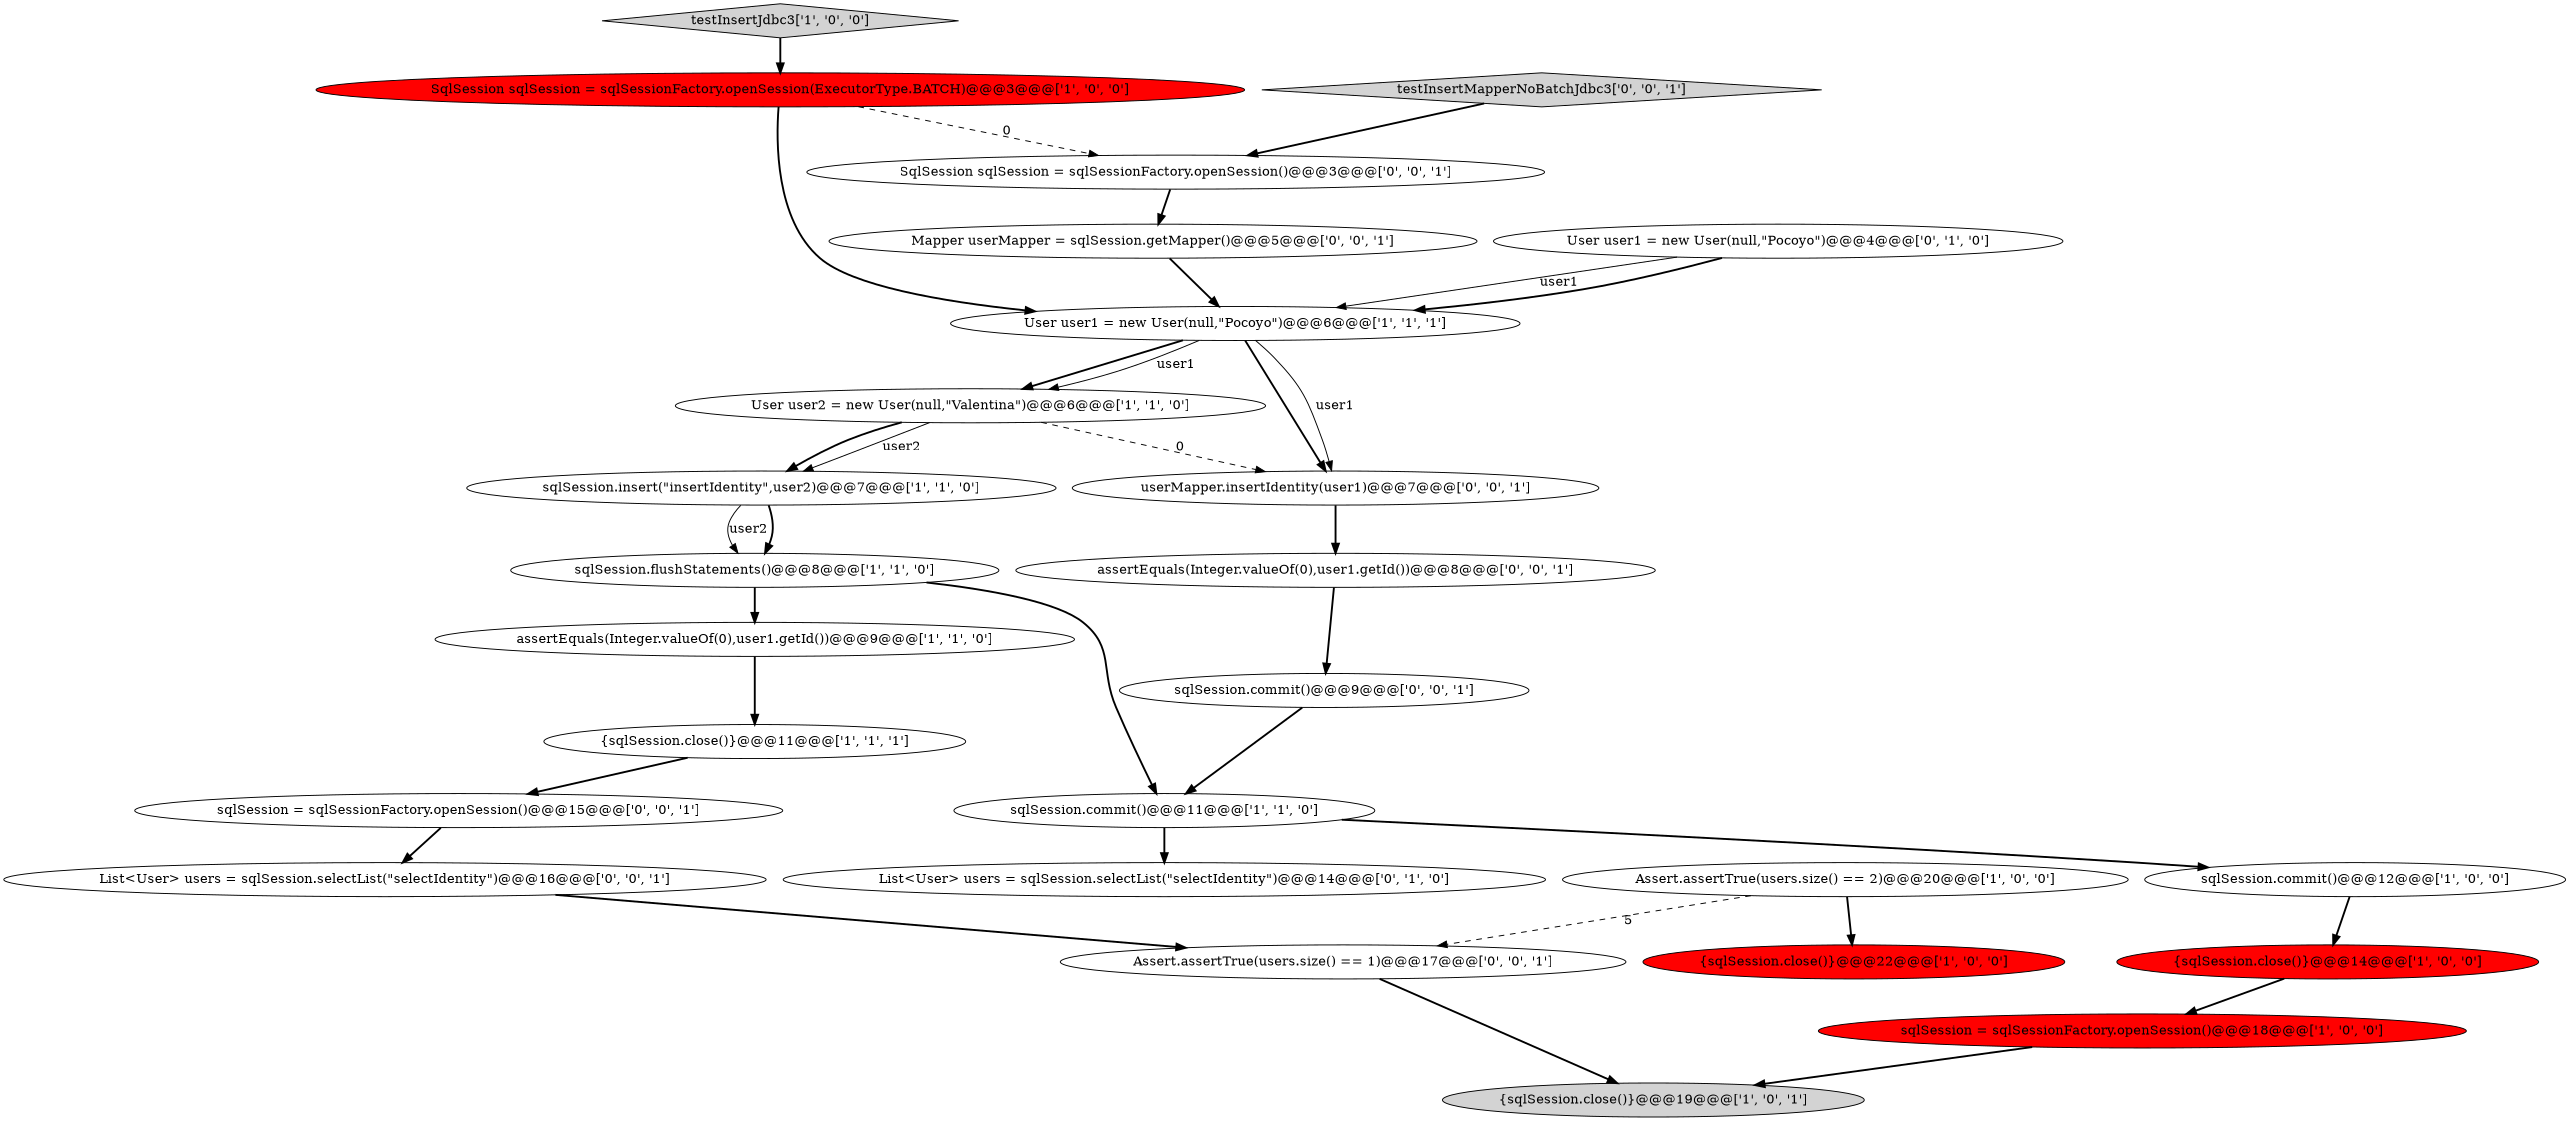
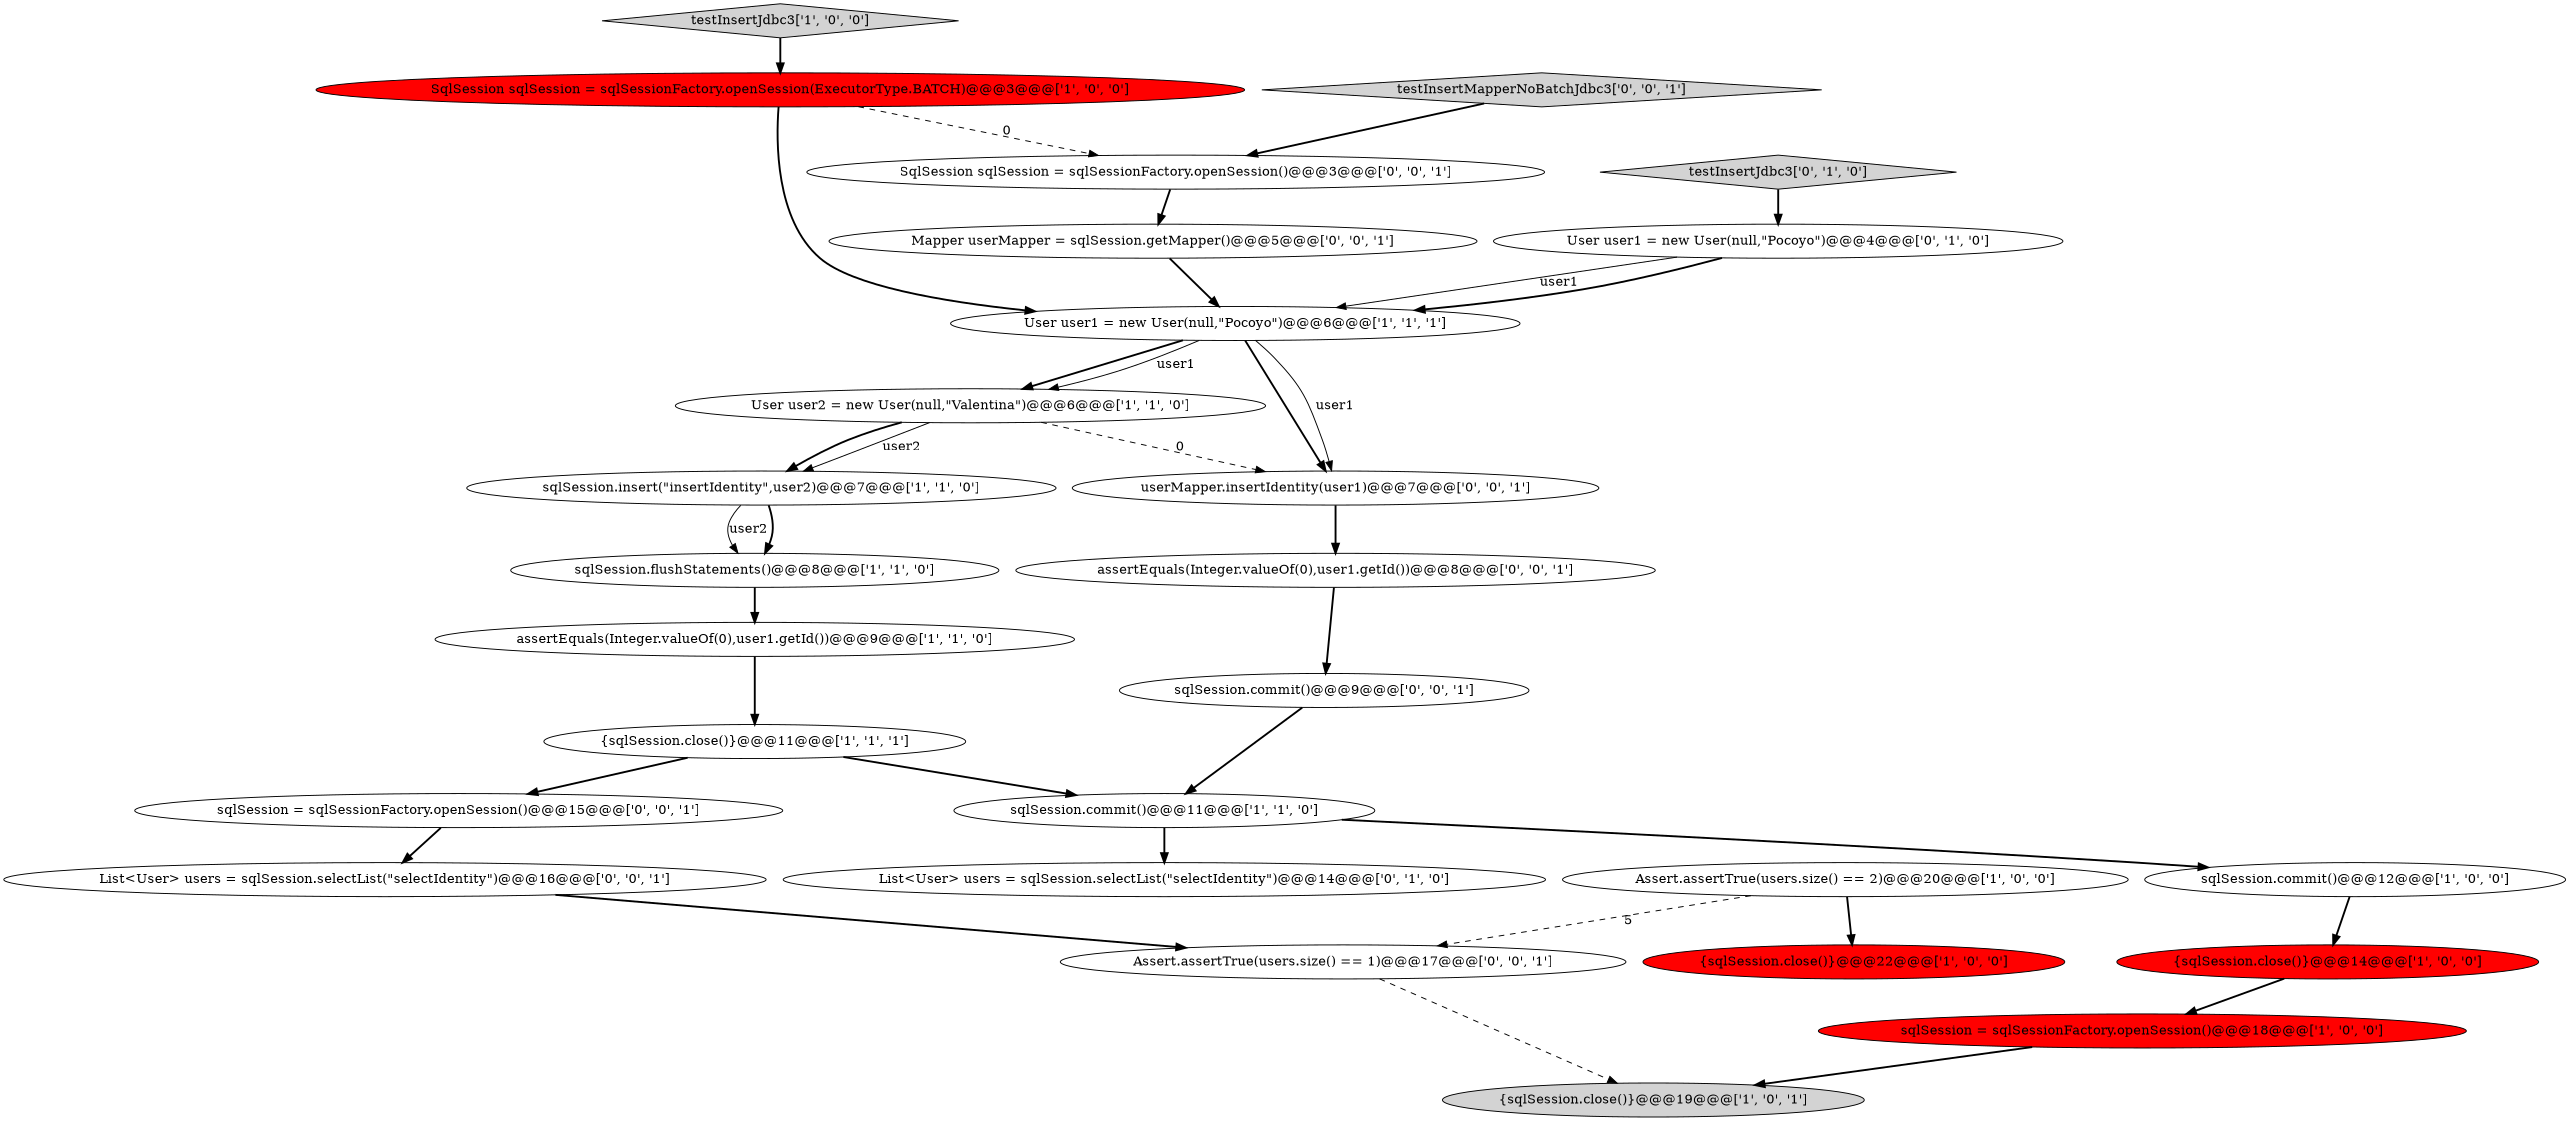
node "testInsertJdbc3['0', '1', '0']": added
edge "sqlSession.flushStatements()@@@8@@@['1', '1', '0']" -> "sqlSession.commit()@@@11@@@['1', '1', '0']": now "{sqlSession.close()}@@@11@@@['1', '1', '1']" -> "sqlSession.commit()@@@11@@@['1', '1', '0']"
edge "Assert.assertTrue(users.size() == 1)@@@17@@@['0', '0', '1']" -> "{sqlSession.close()}@@@19@@@['1', '0', '1']": style bold -> dashed
